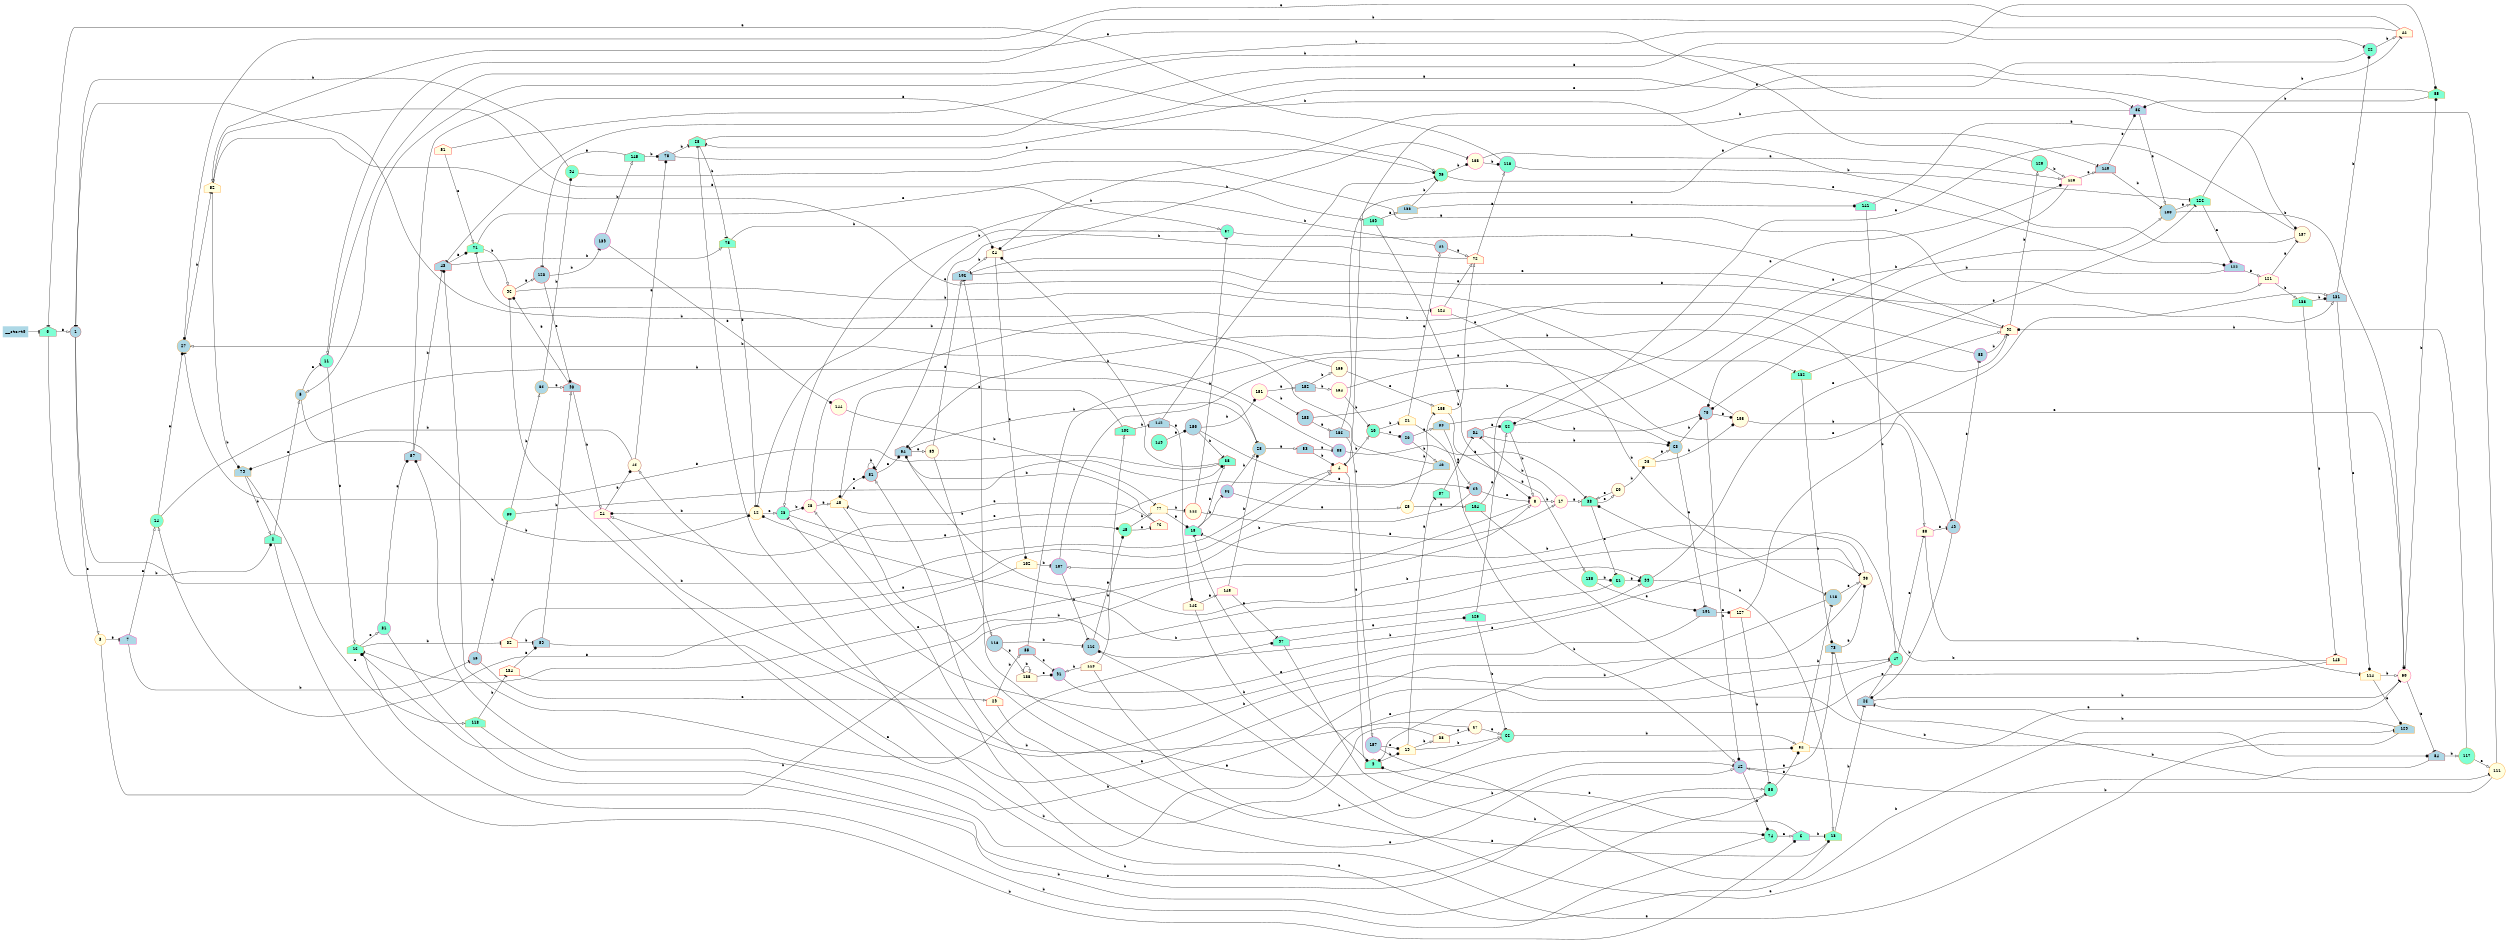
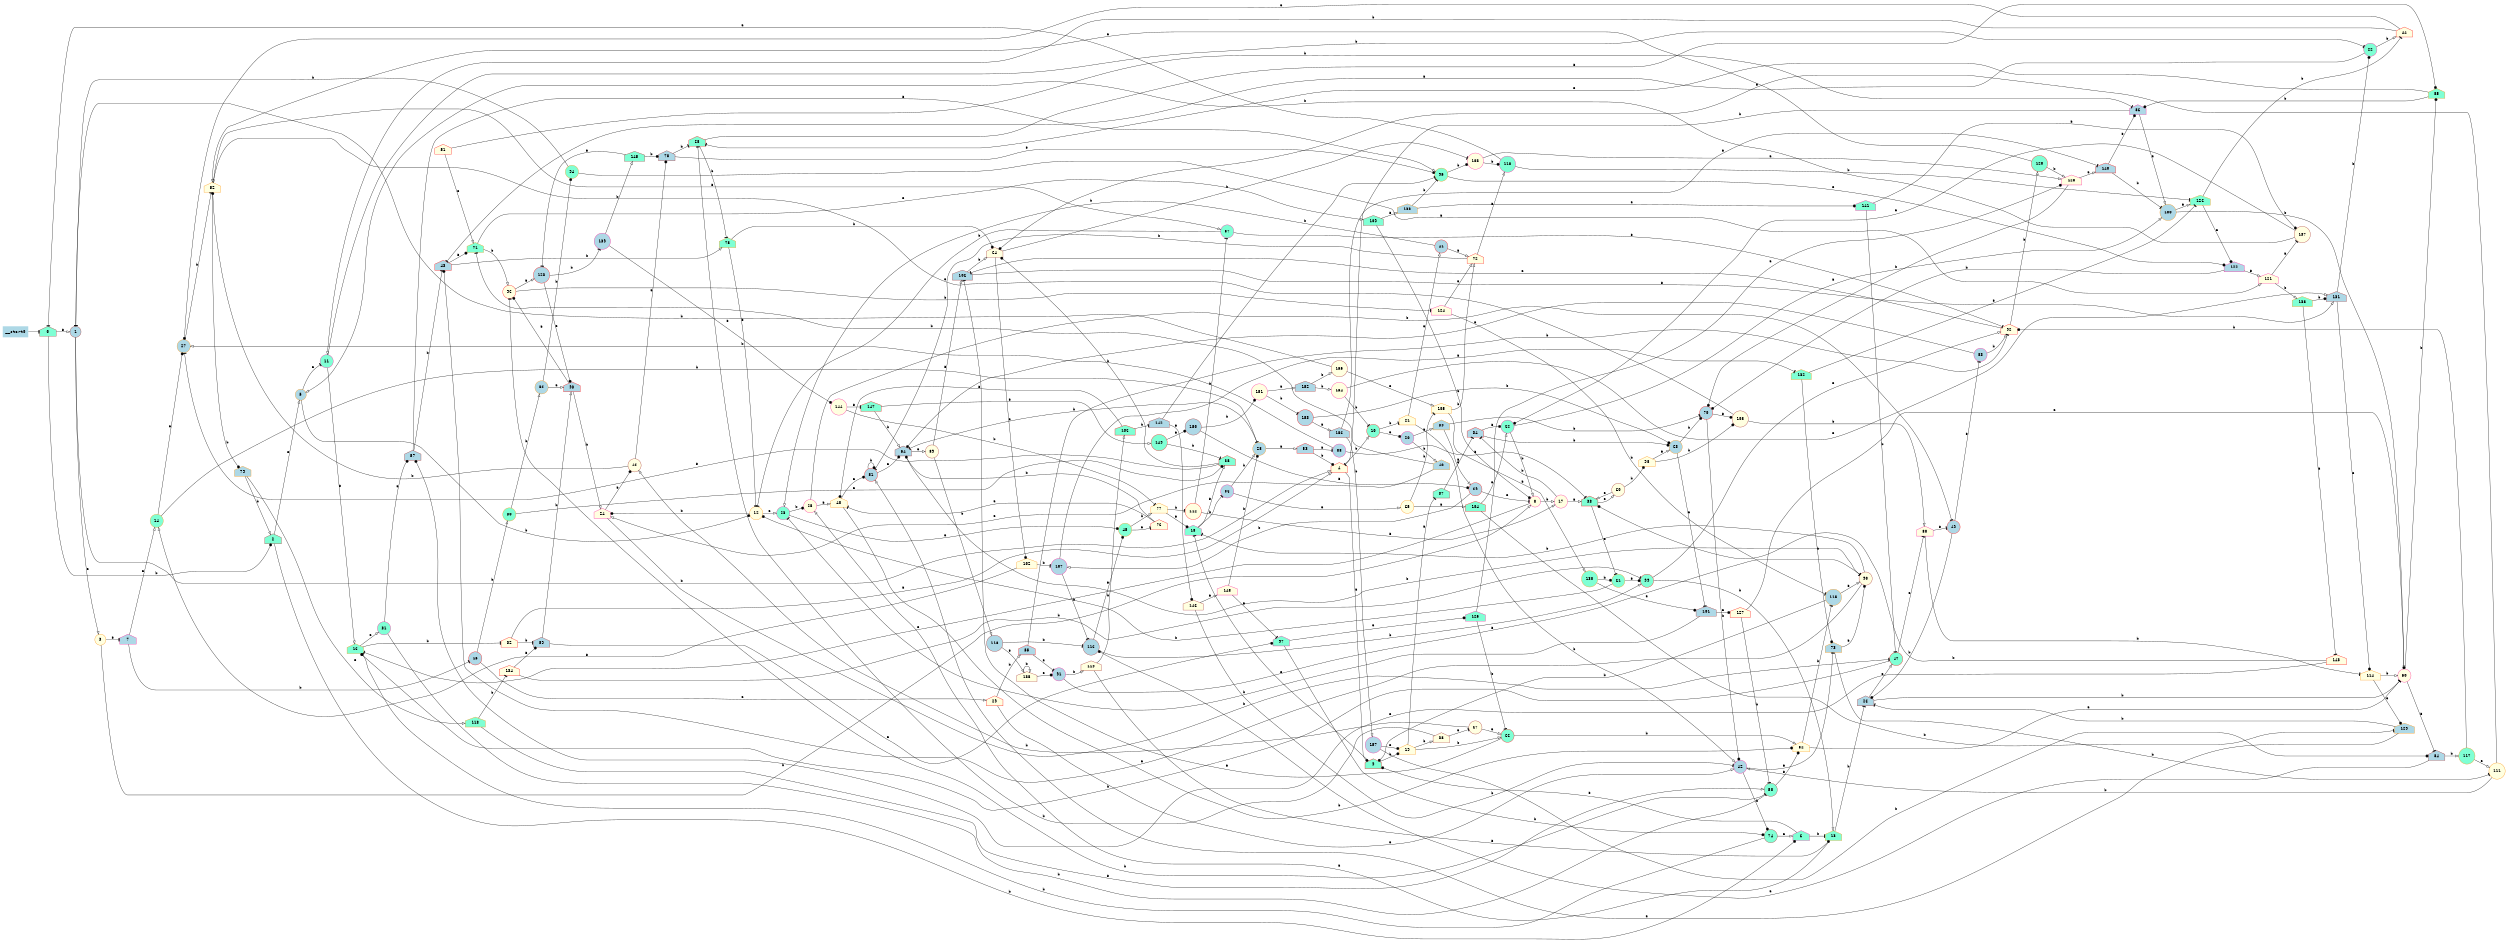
node "147": added
edge "46" -> "79": now "46" -> "52"
edge "150" -> "35": now "149" -> "35"
edge "119" -> "91": reversed
